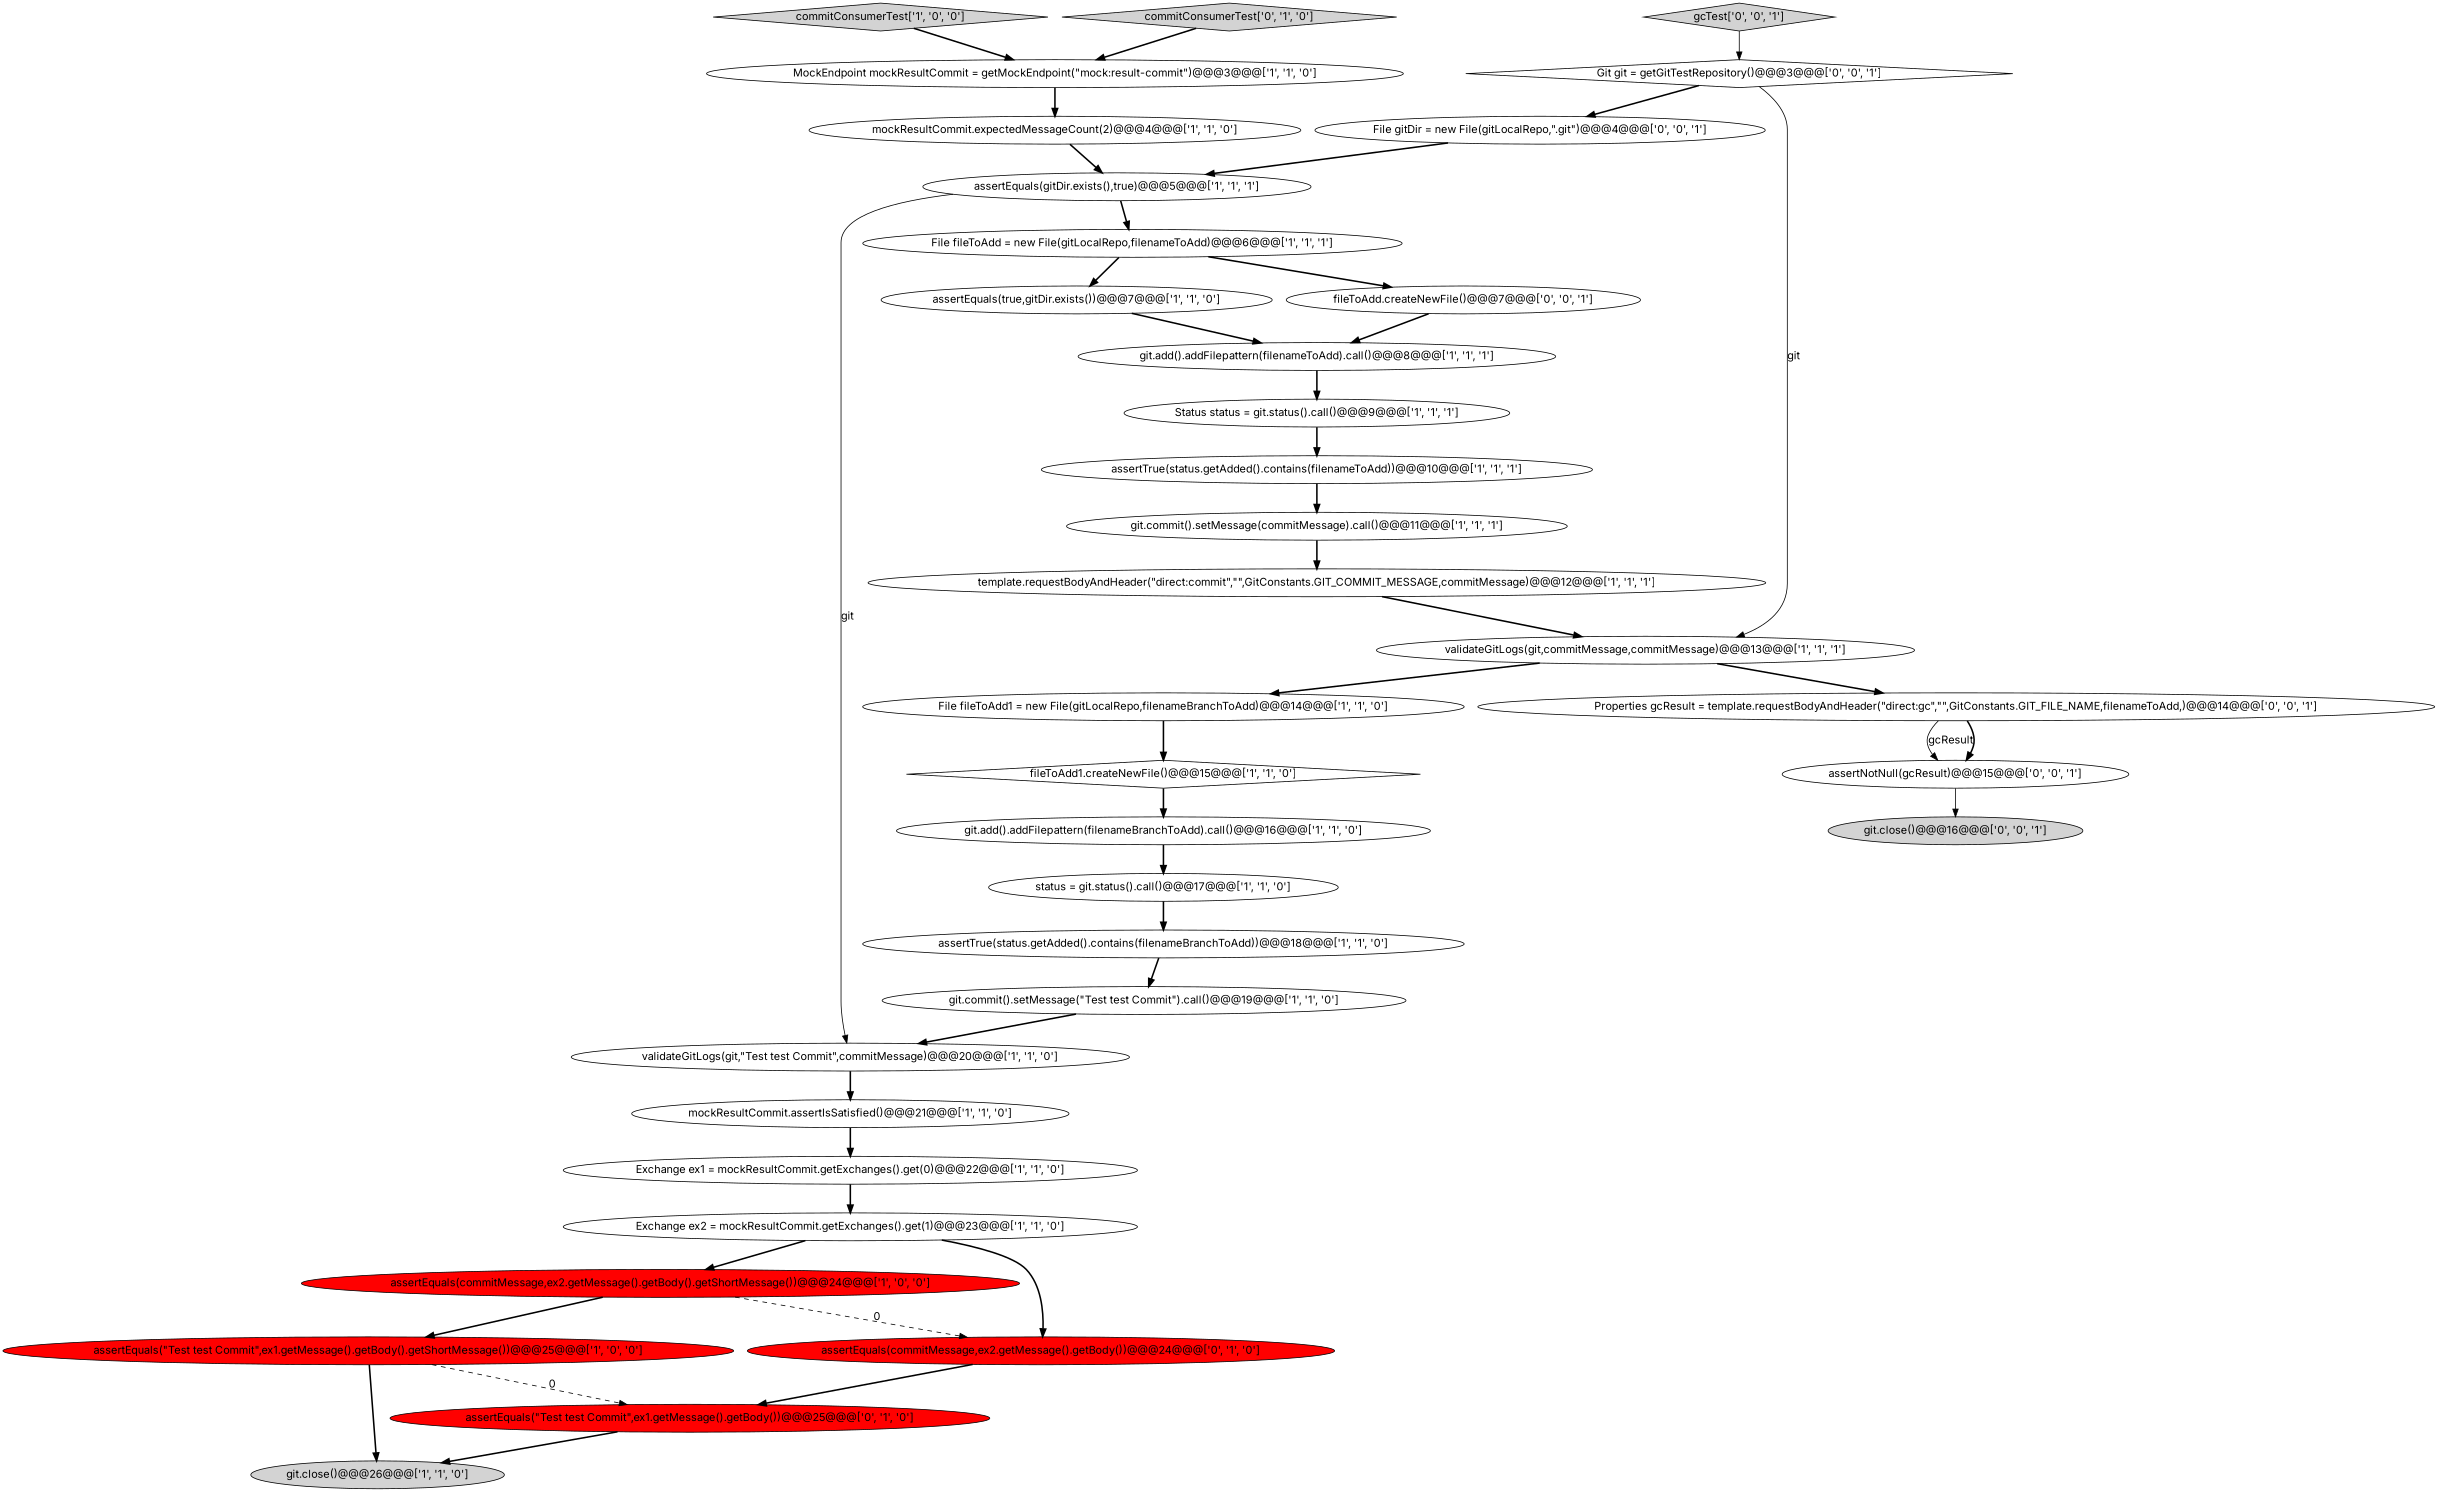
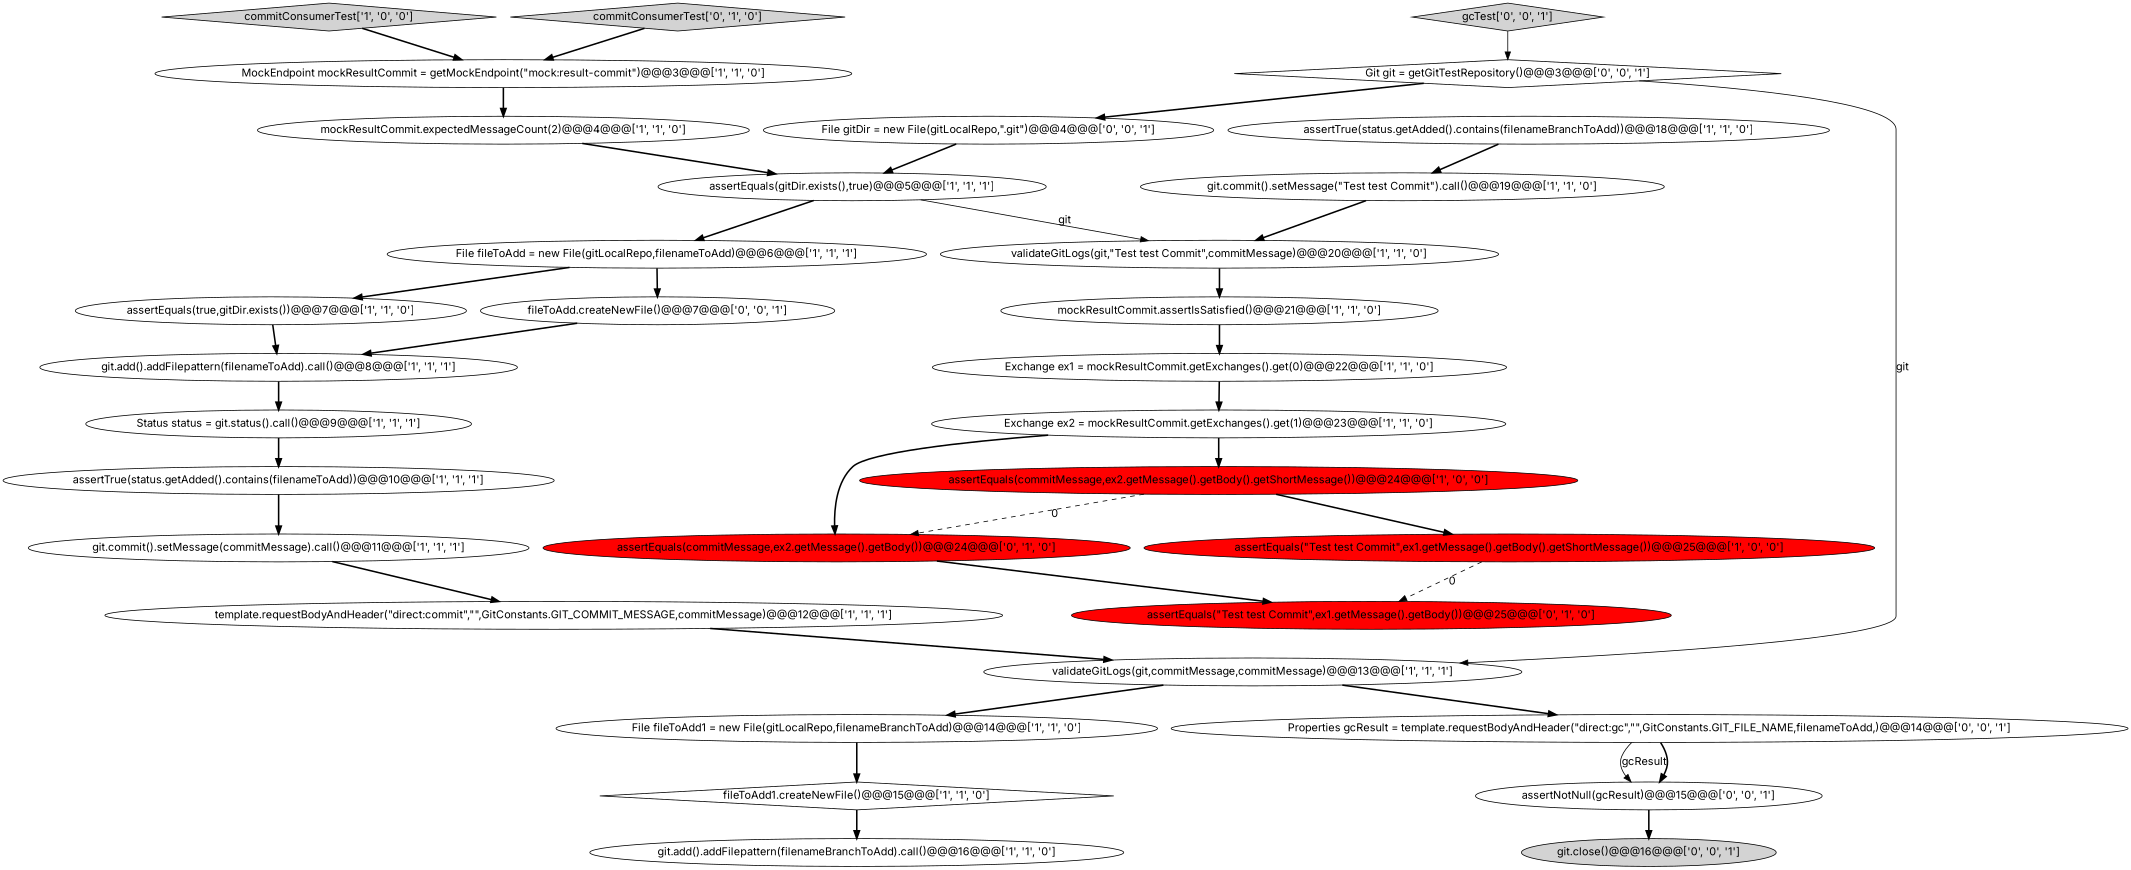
edge "assertNotNull(gcResult)@@@15@@@['0', '0', '1']" -> "git.close()@@@16@@@['0', '0', '1']": style solid -> bold
node "status = git.status().call()@@@17@@@['1', '1', '0']": removed
node "git.close()@@@26@@@['1', '1', '0']": removed
